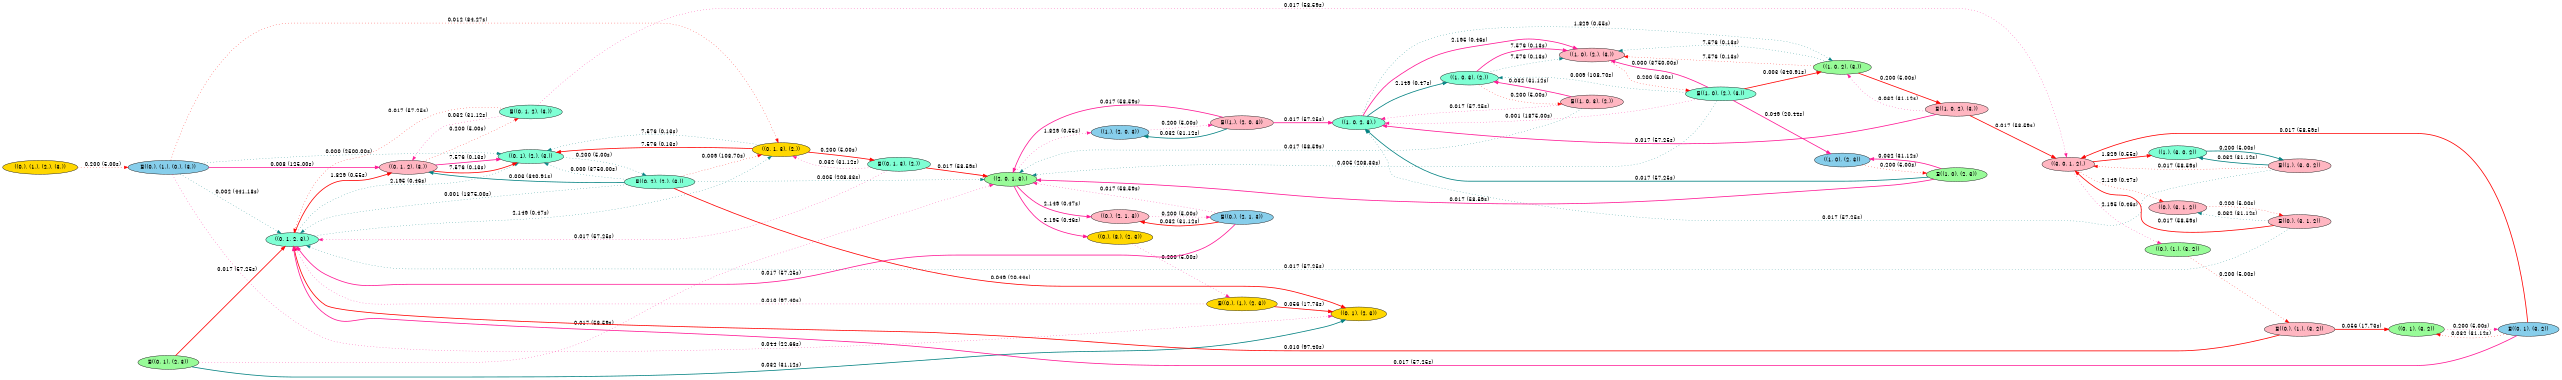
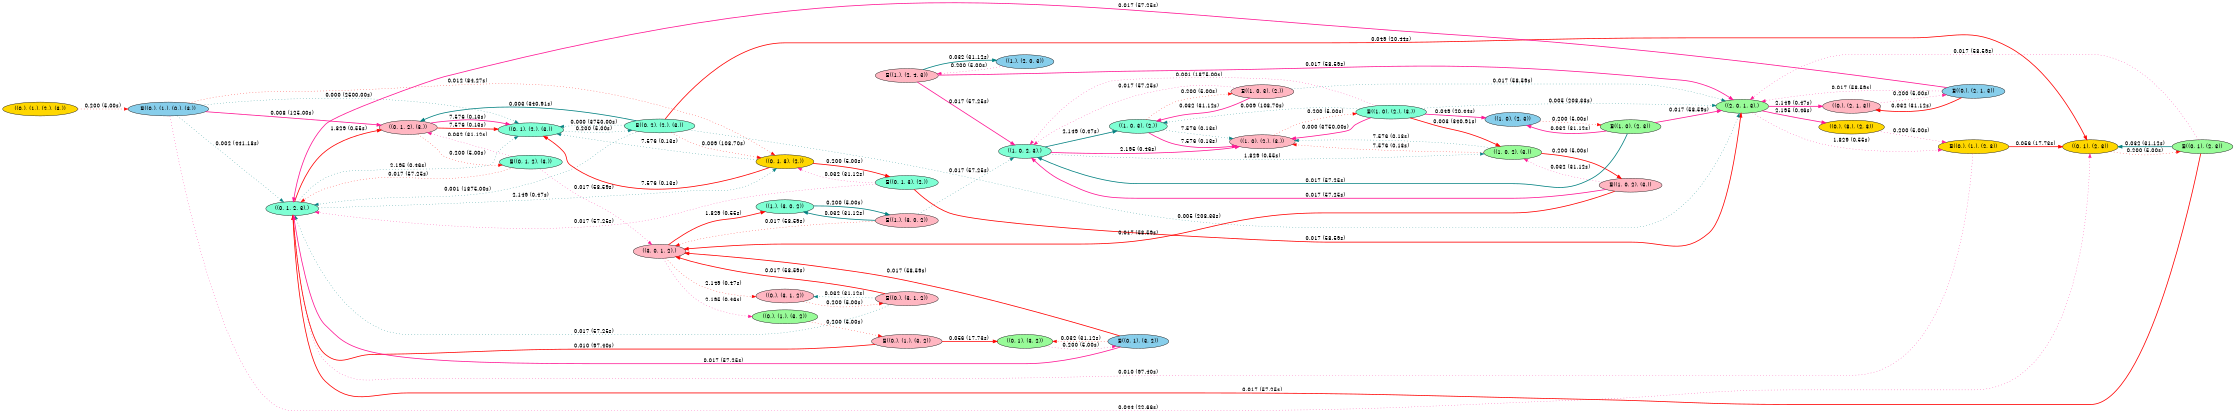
node "E((1,), (2, 0, 3))": label "E((1,), (2, 0, 3))" -> "E((1,), (2, 4, 3))"
edge "((2, 0, 1, 3),)" -> "((1,), (2, 0, 3))": now "((2, 0, 1, 3),)" -> "E((0,), (1,), (2, 3))"
edge "((0, 1), (2, 3))" -> "E((0, 1), (2, 3))": added, label "0.200 (5.00s)"
